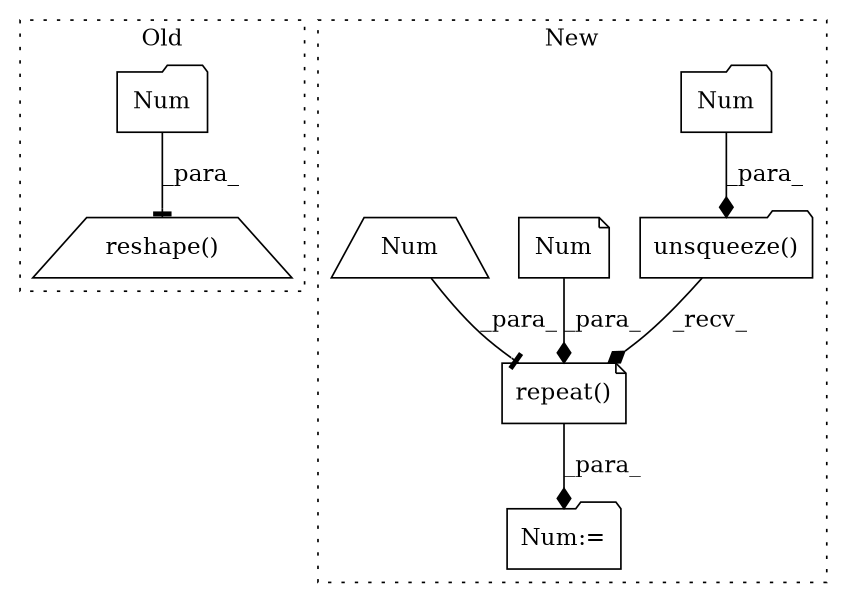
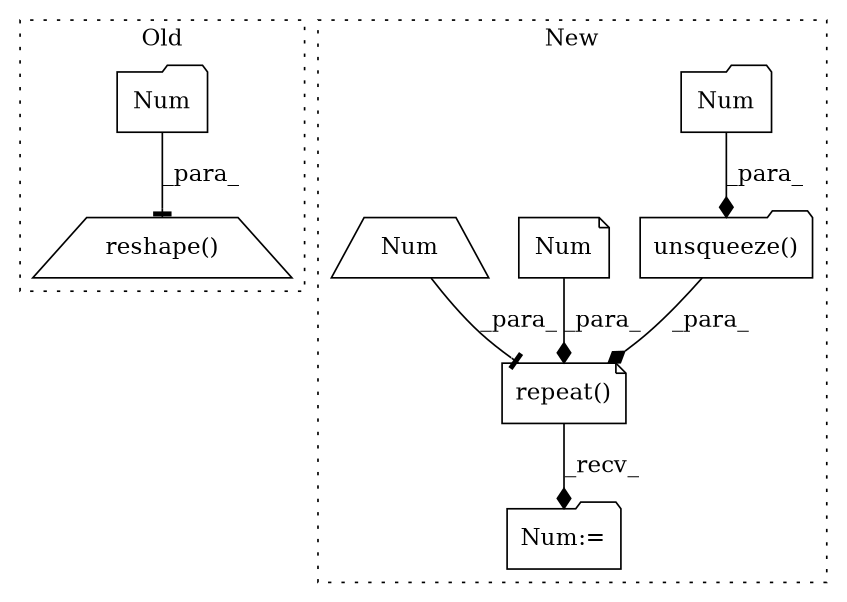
edge "unsqueeze()" -> "repeat()": label "_recv_" -> "_para_"
edge "repeat()" -> "Num:=": label "_para_" -> "_recv_"
